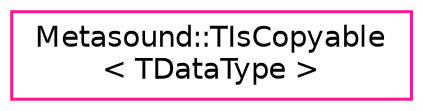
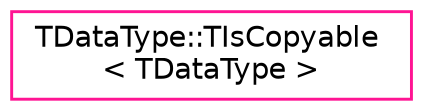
node "Metasound::TIsCopyable < TDataType >": label "Metasound::TIsCopyable < TDataType >" -> "TDataType::TIsCopyable < TDataType >"
